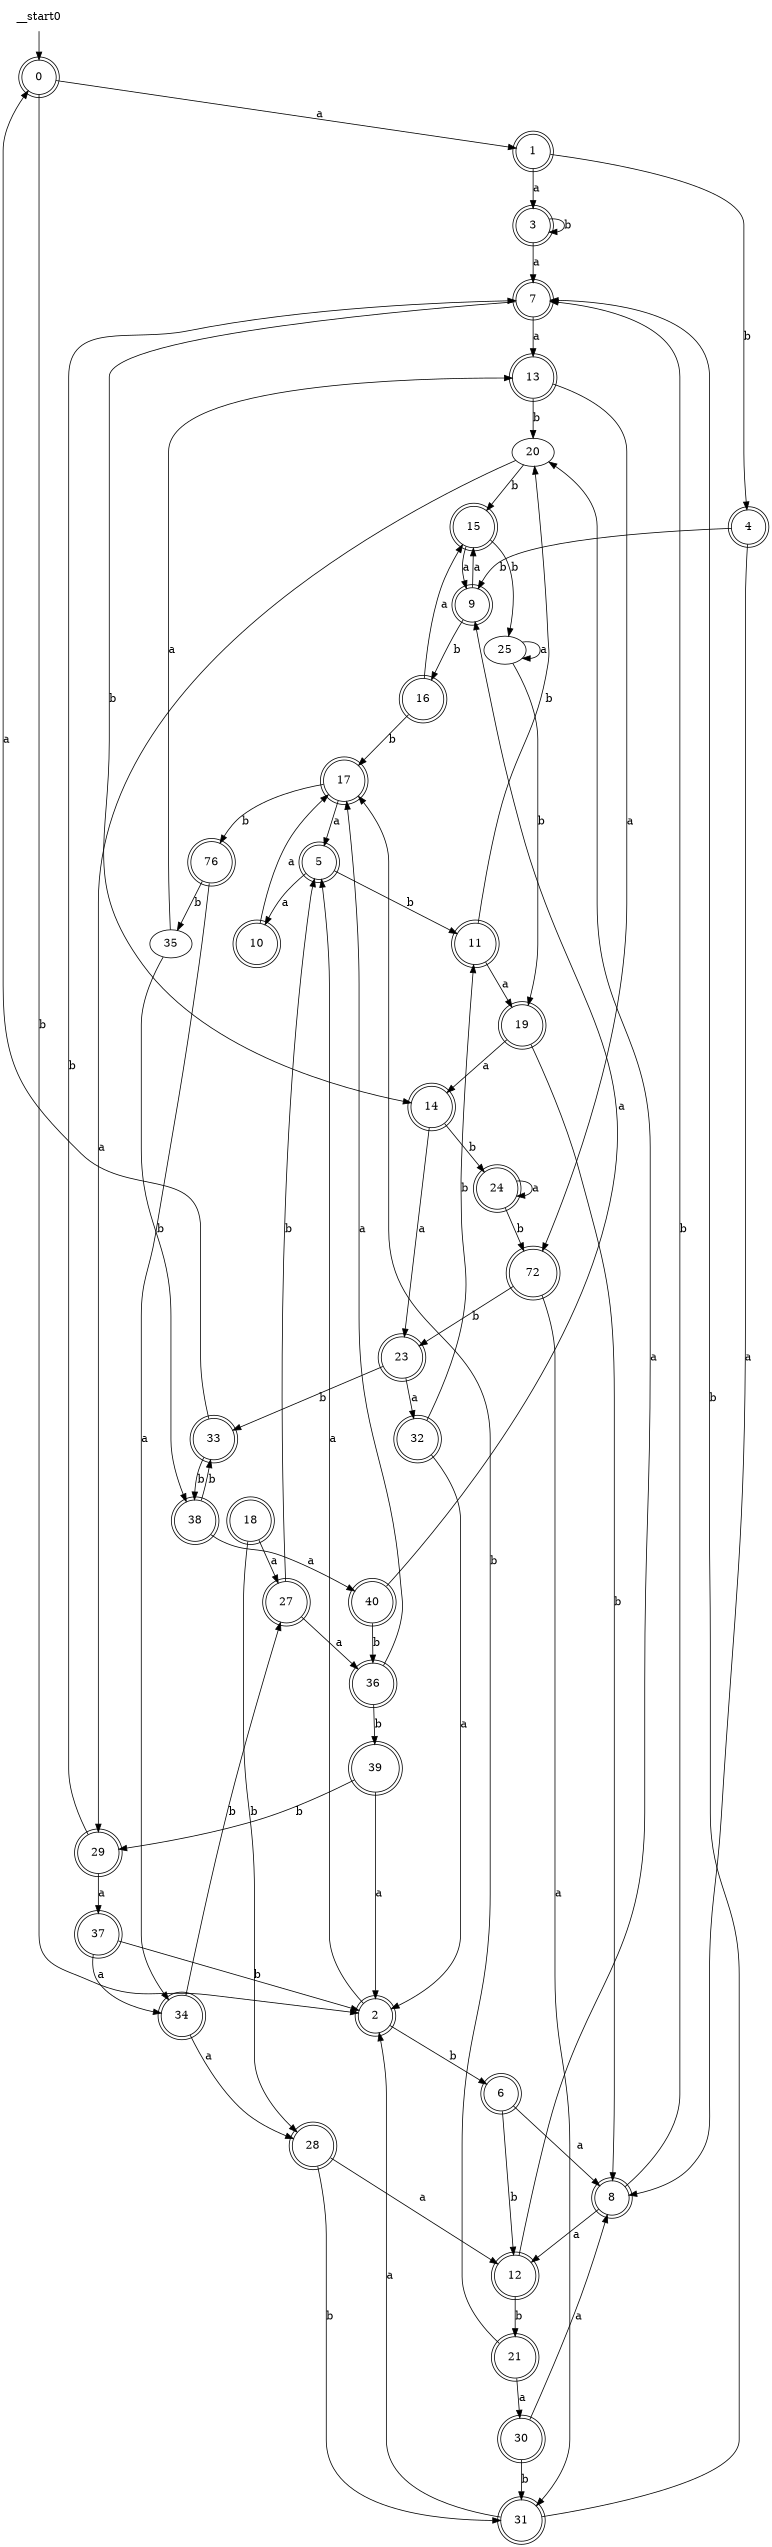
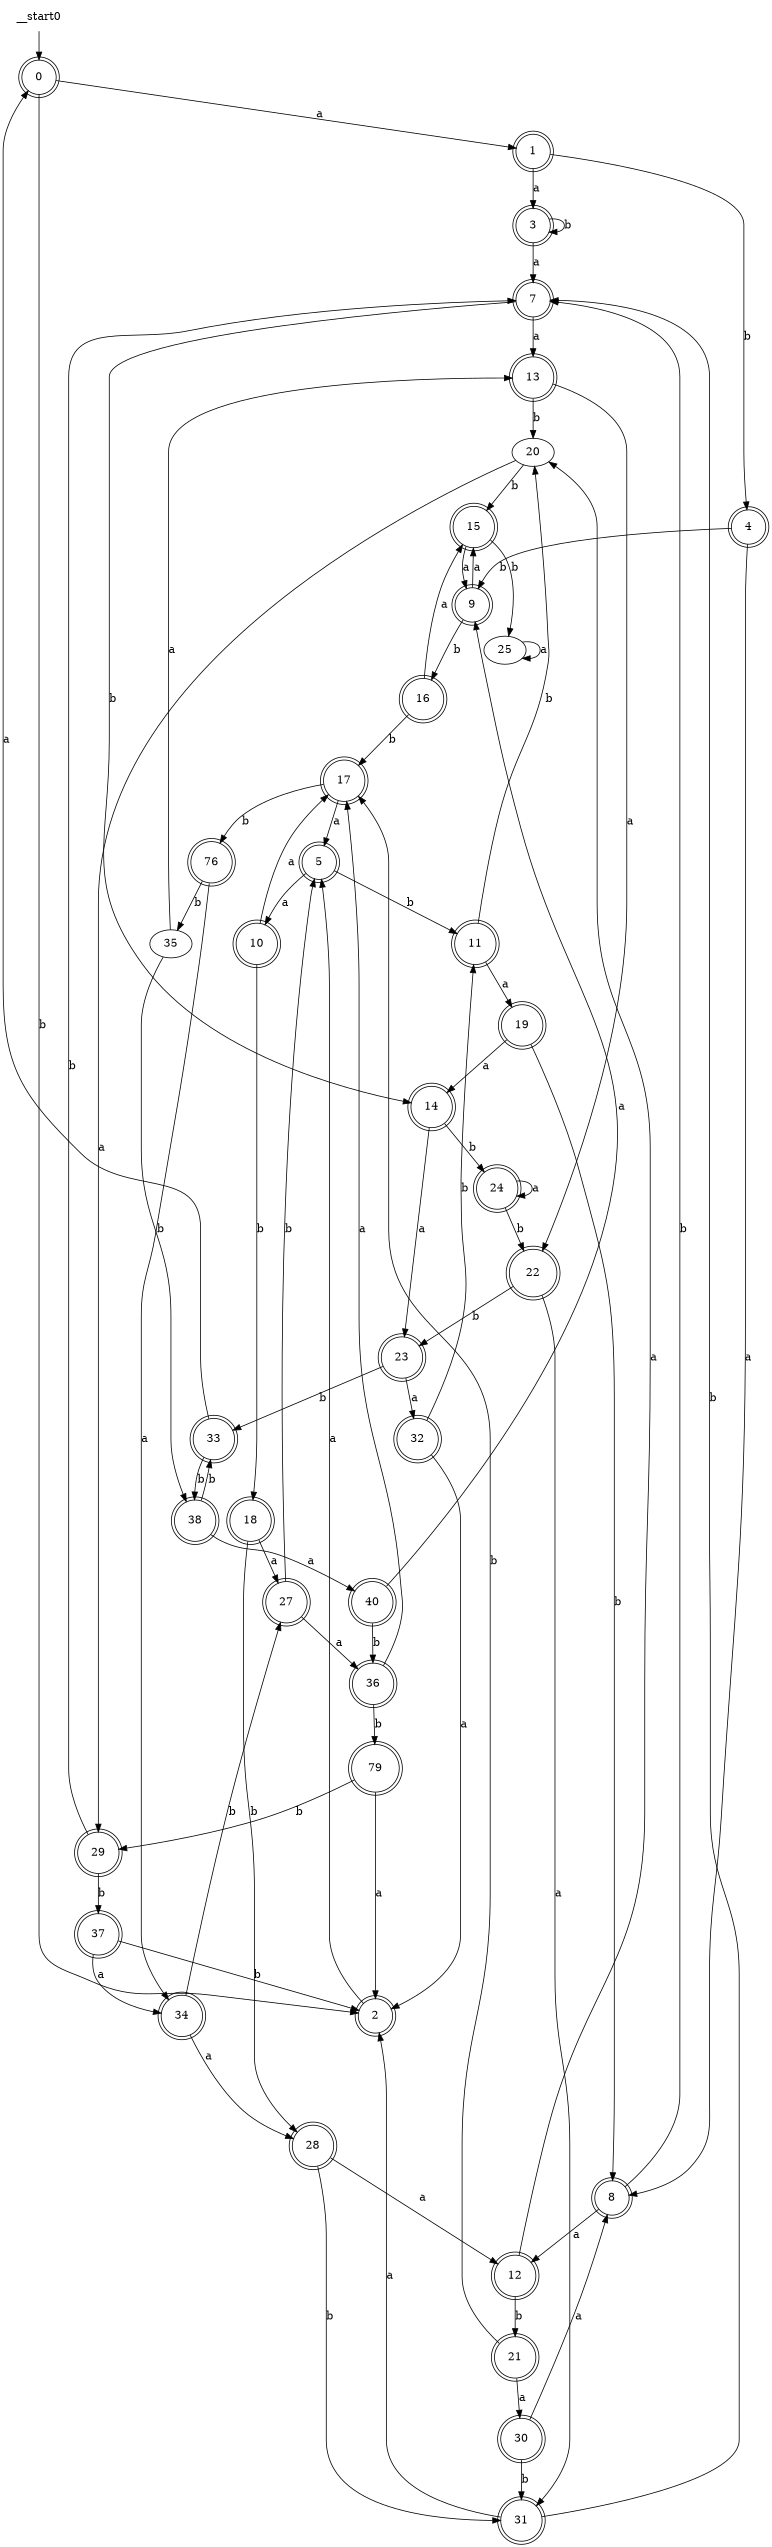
edge "25" -> "19": removed, label "b"
edge "10" -> "18": added, label "b"
node "72": label "72" -> "22"
node "39": label "39" -> "79"
edge "29" -> "37": label "a" -> "b"
node "6": removed
